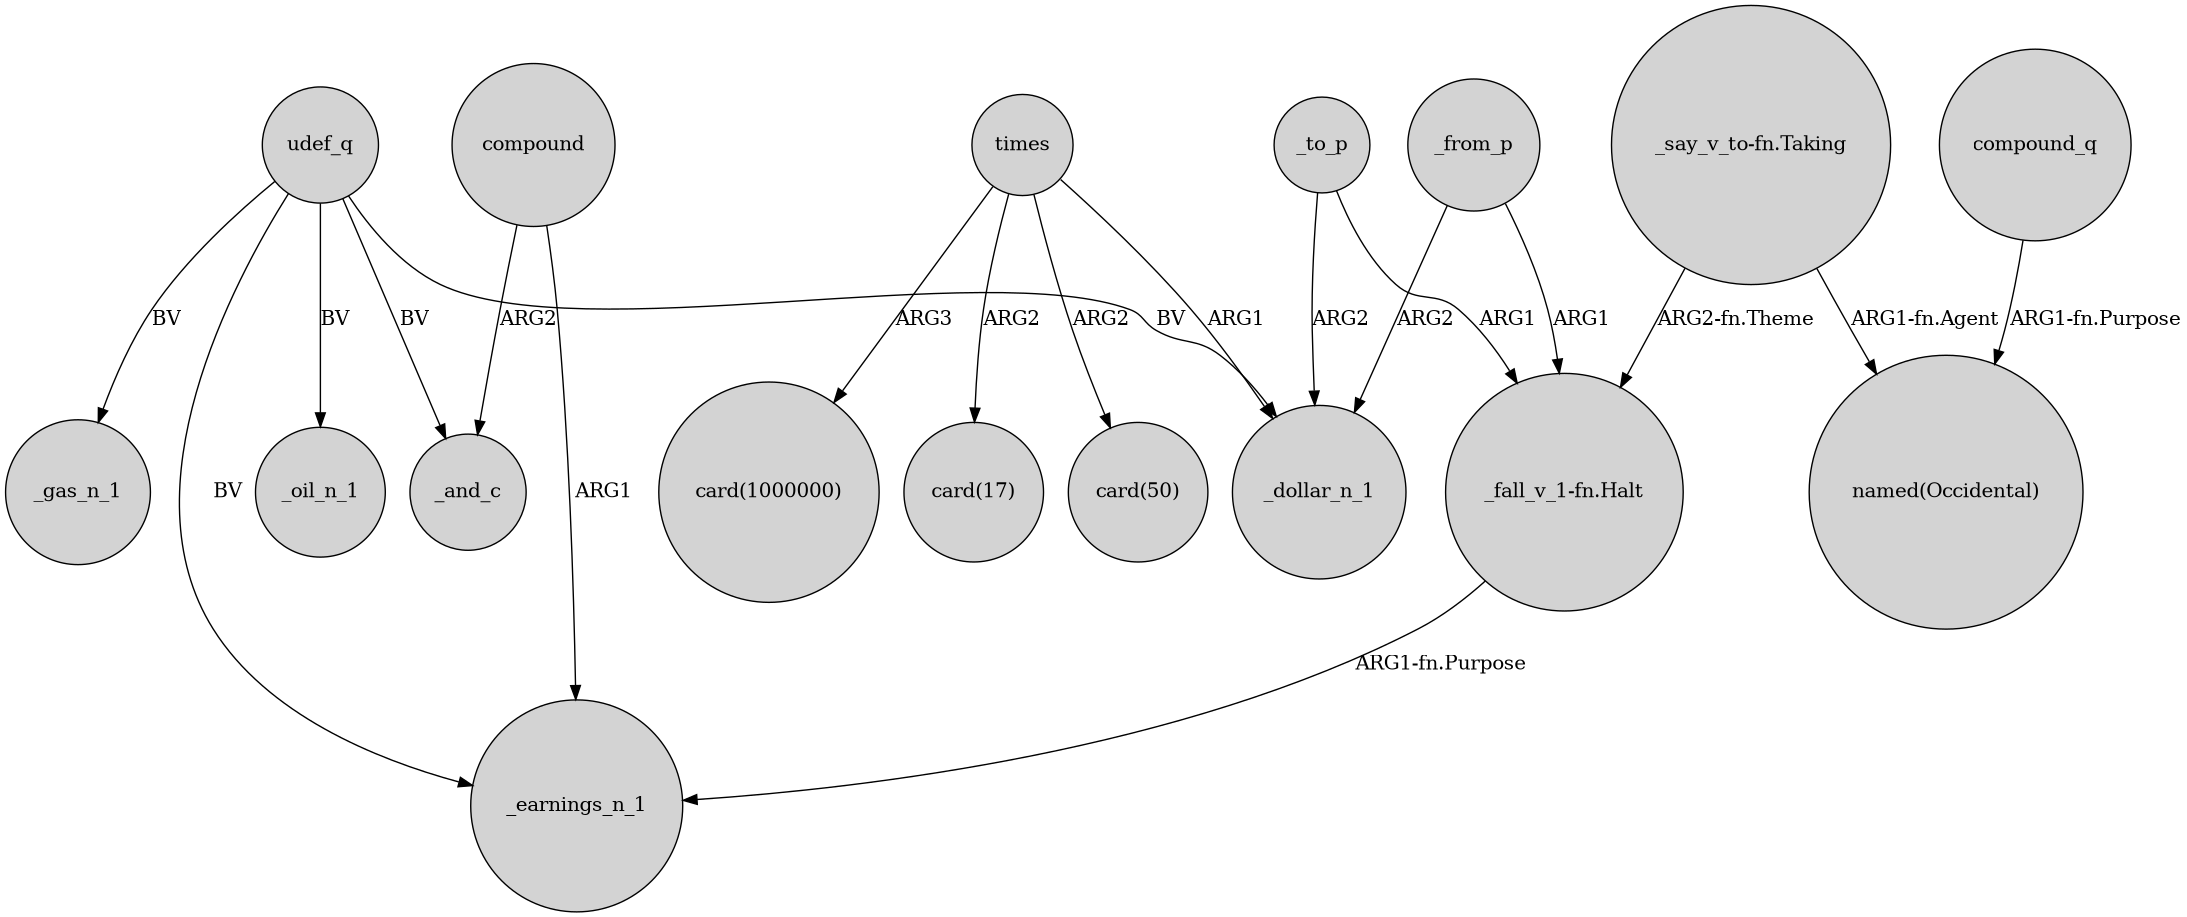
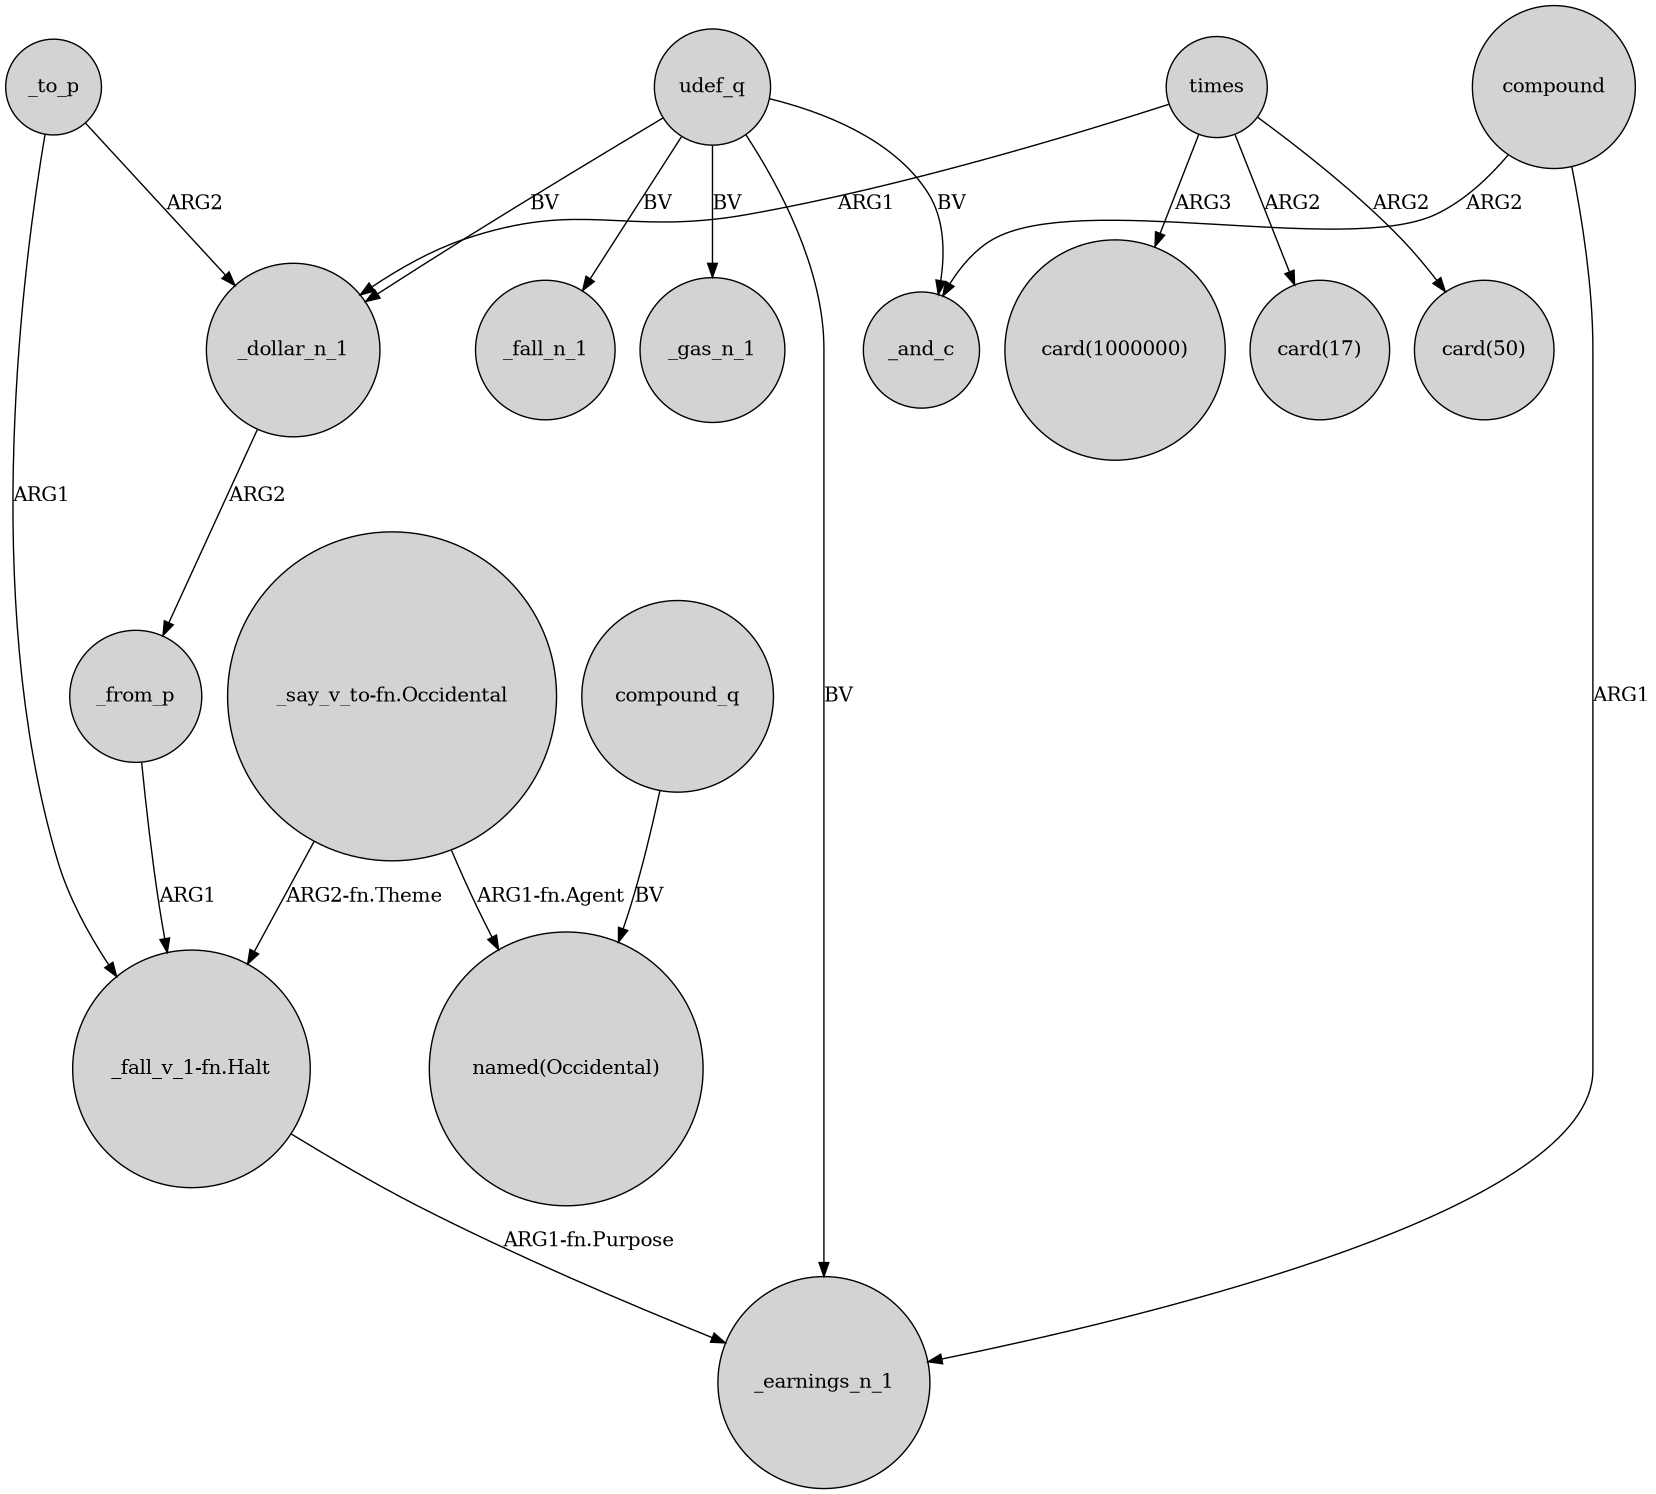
node "_say_v_to-fn.Taking": label "_say_v_to-fn.Taking" -> "_say_v_to-fn.Occidental"
edge "_from_p" -> "_dollar_n_1": reversed
edge "compound_q" -> "named(Occidental)": label "ARG1-fn.Purpose" -> "BV"
node "_oil_n_1": label "_oil_n_1" -> "_fall_n_1"
